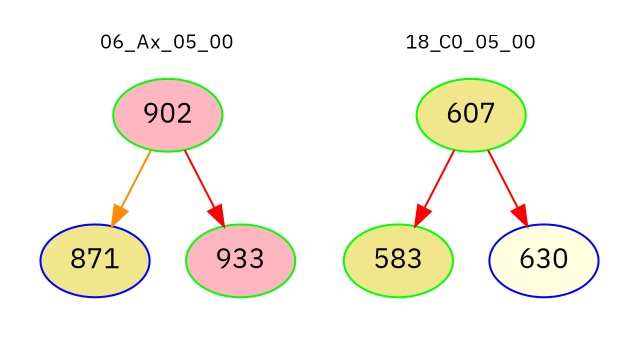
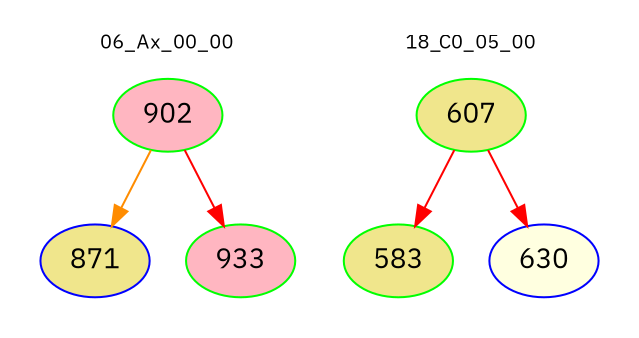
cluster "06_Ax_05_00": label "06_Ax_05_00" -> "06_Ax_00_00"
